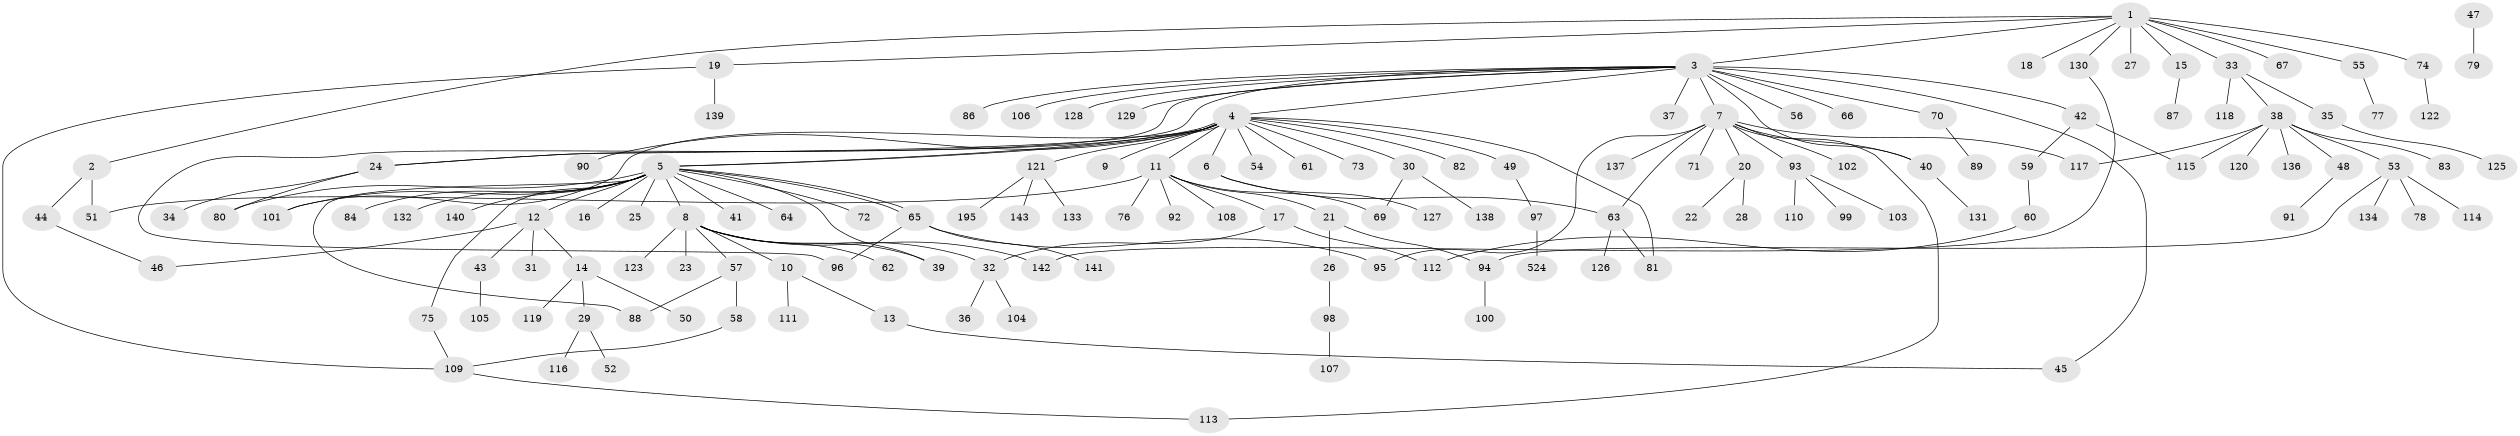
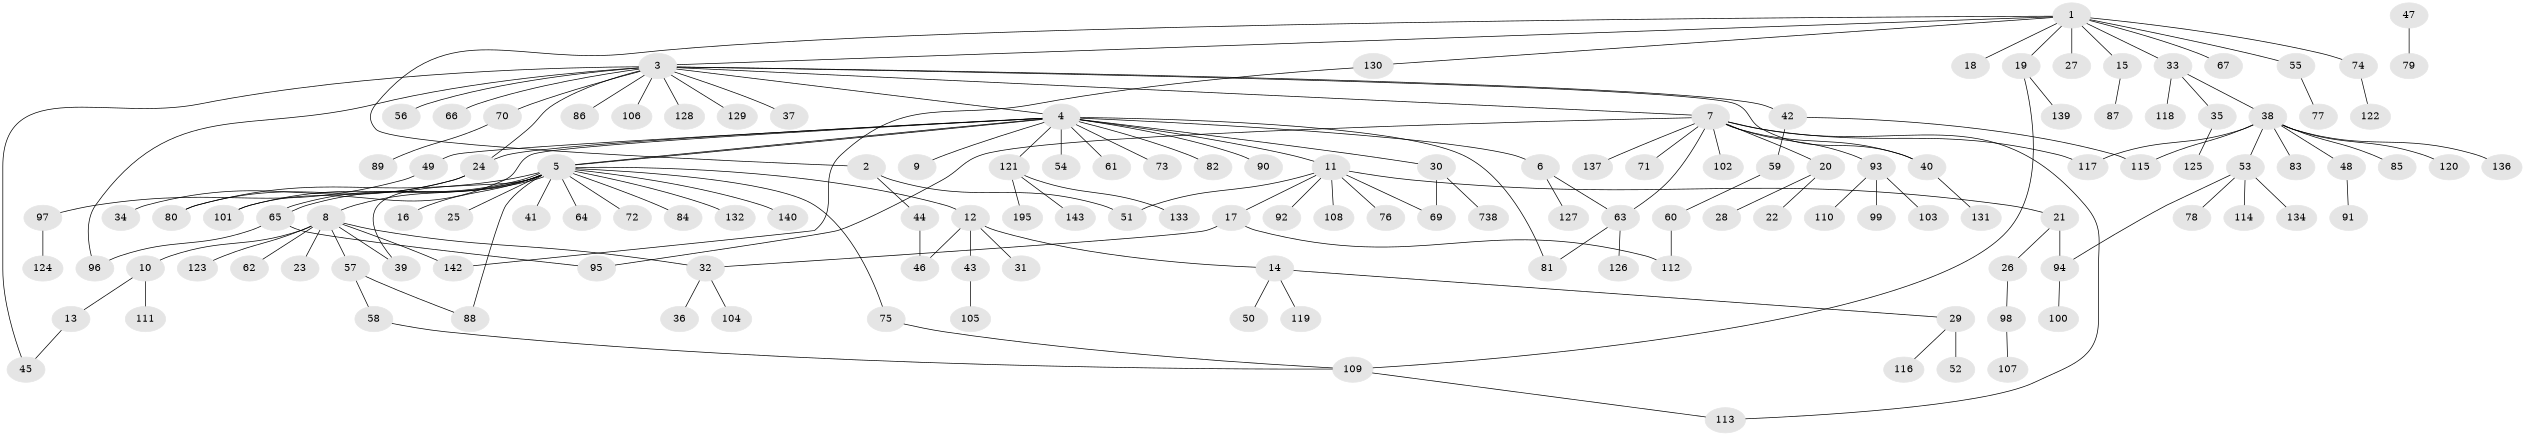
node "85": added
node "138": label "138" -> "738"
node "141": removed
node "524": label "524" -> "124"
